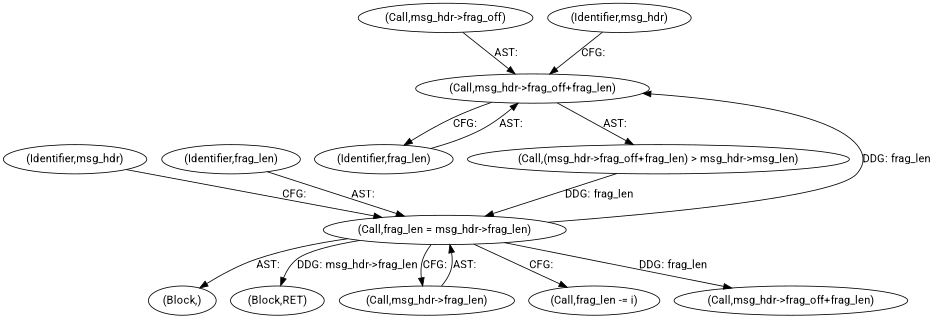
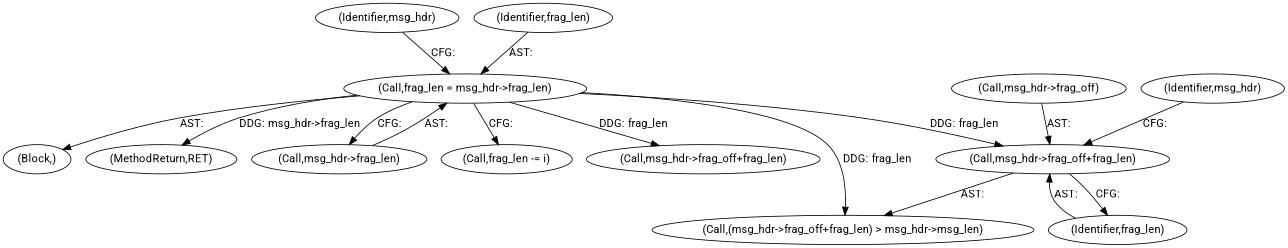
edge "(Call,(msg_hdr->frag_off+frag_len) > msg_hdr->msg_len)" -> "(Call,frag_len = msg_hdr->frag_len)": reversed
node "(Block,RET)": label "(Block,RET)" -> "(MethodReturn,RET)"
